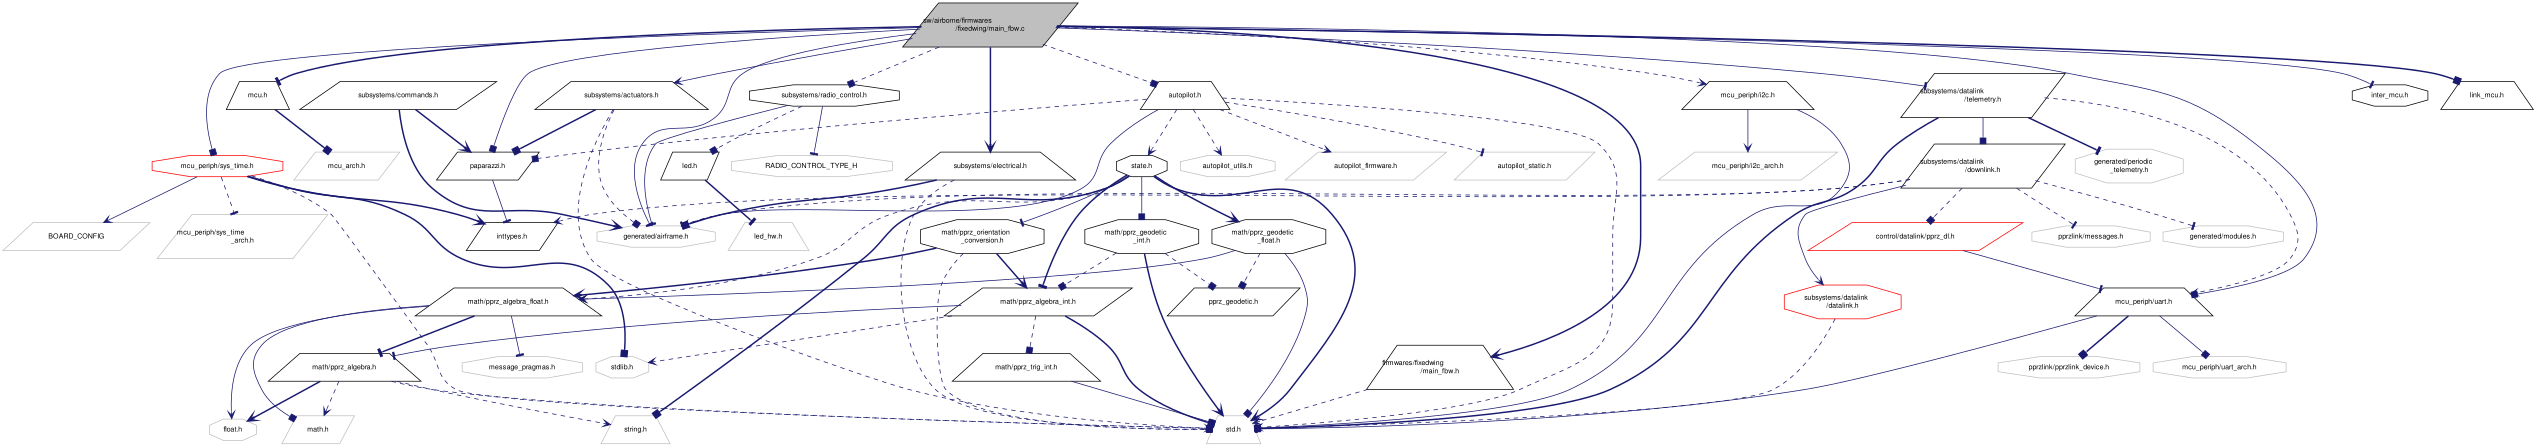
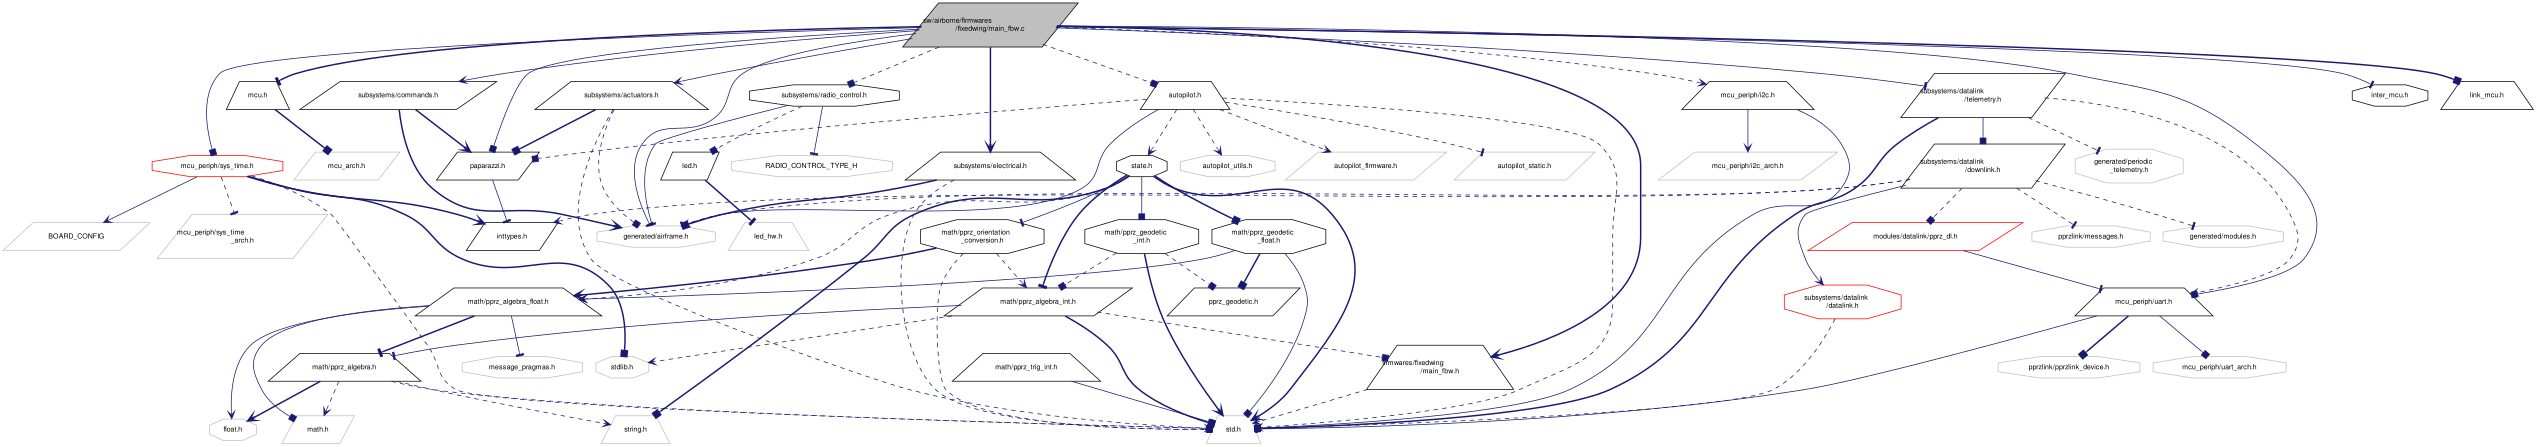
edge "sw/airborne/firmwares /fixedwing/main_fbw.c" -> "subsystems/commands.h": added
edge "subsystems/datalink /telemetry.h" -> "generated/periodic _telemetry.h": style bold -> dashed
edge "state.h" -> "math/pprz_geodetic _float.h": arrowhead vee -> box
node "control/datalink/pprz_dl.h": label "control/datalink/pprz_dl.h" -> "modules/datalink/pprz_dl.h"
edge "math/pprz_geodetic _float.h" -> "pprz_geodetic.h": style dashed -> bold
edge "math/pprz_orientation _conversion.h" -> "math/pprz_algebra_int.h": style bold -> dashed
edge "math/pprz_algebra_int.h" -> "math/pprz_trig_int.h": now "math/pprz_algebra_int.h" -> "firmwares/fixedwing /main_fbw.h"
